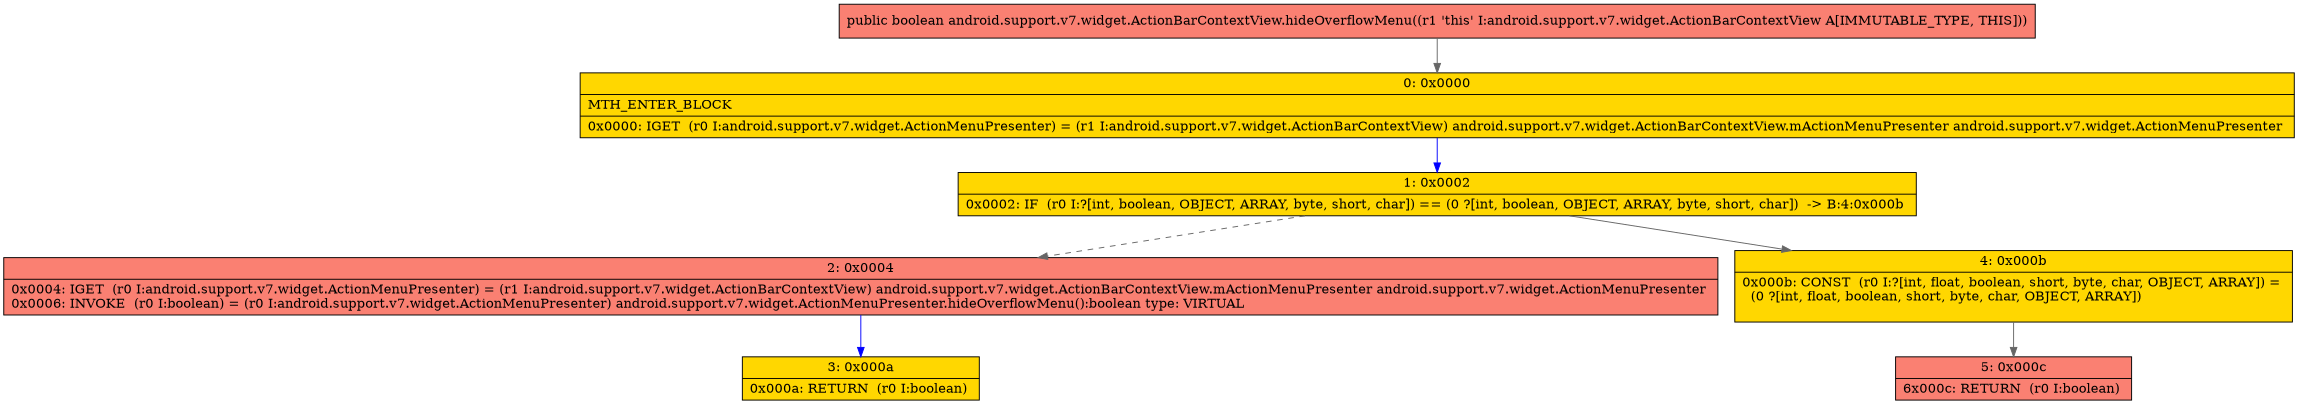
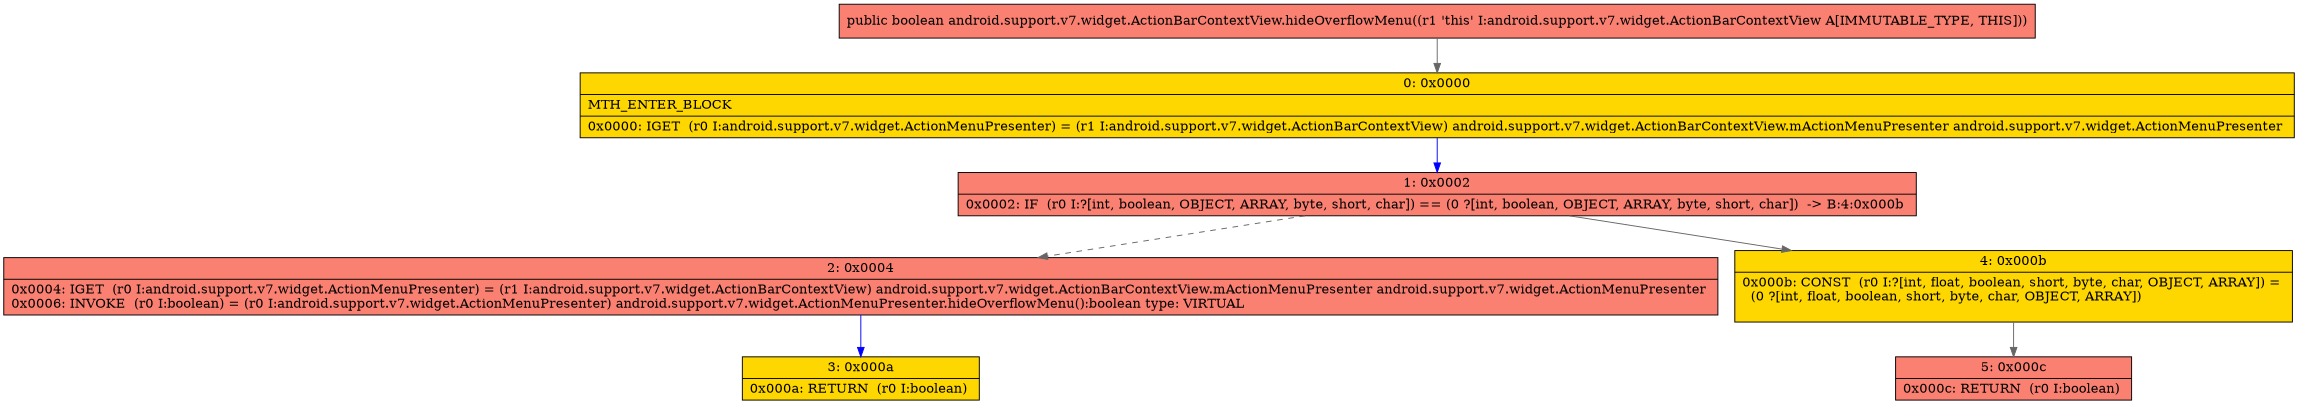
node "1: 0x0002": fillcolor gold -> salmon
node "5: 0x000c": text "6x000c: RETURN  (r0 I:boolean)" -> "0x000c: RETURN  (r0 I:boolean)"
